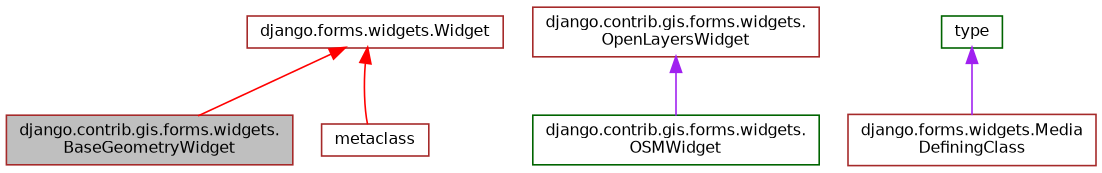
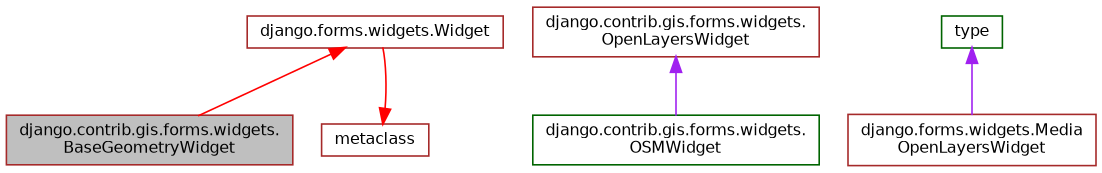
edge "metaclass" -> "django.forms.widgets.Widget": reversed
node "django.forms.widgets.Media DefiningClass": label "django.forms.widgets.Media DefiningClass" -> "django.forms.widgets.Media OpenLayersWidget"
